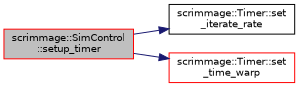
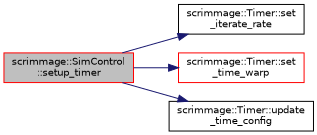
node "scrimmage::Timer::update _time_config": added
